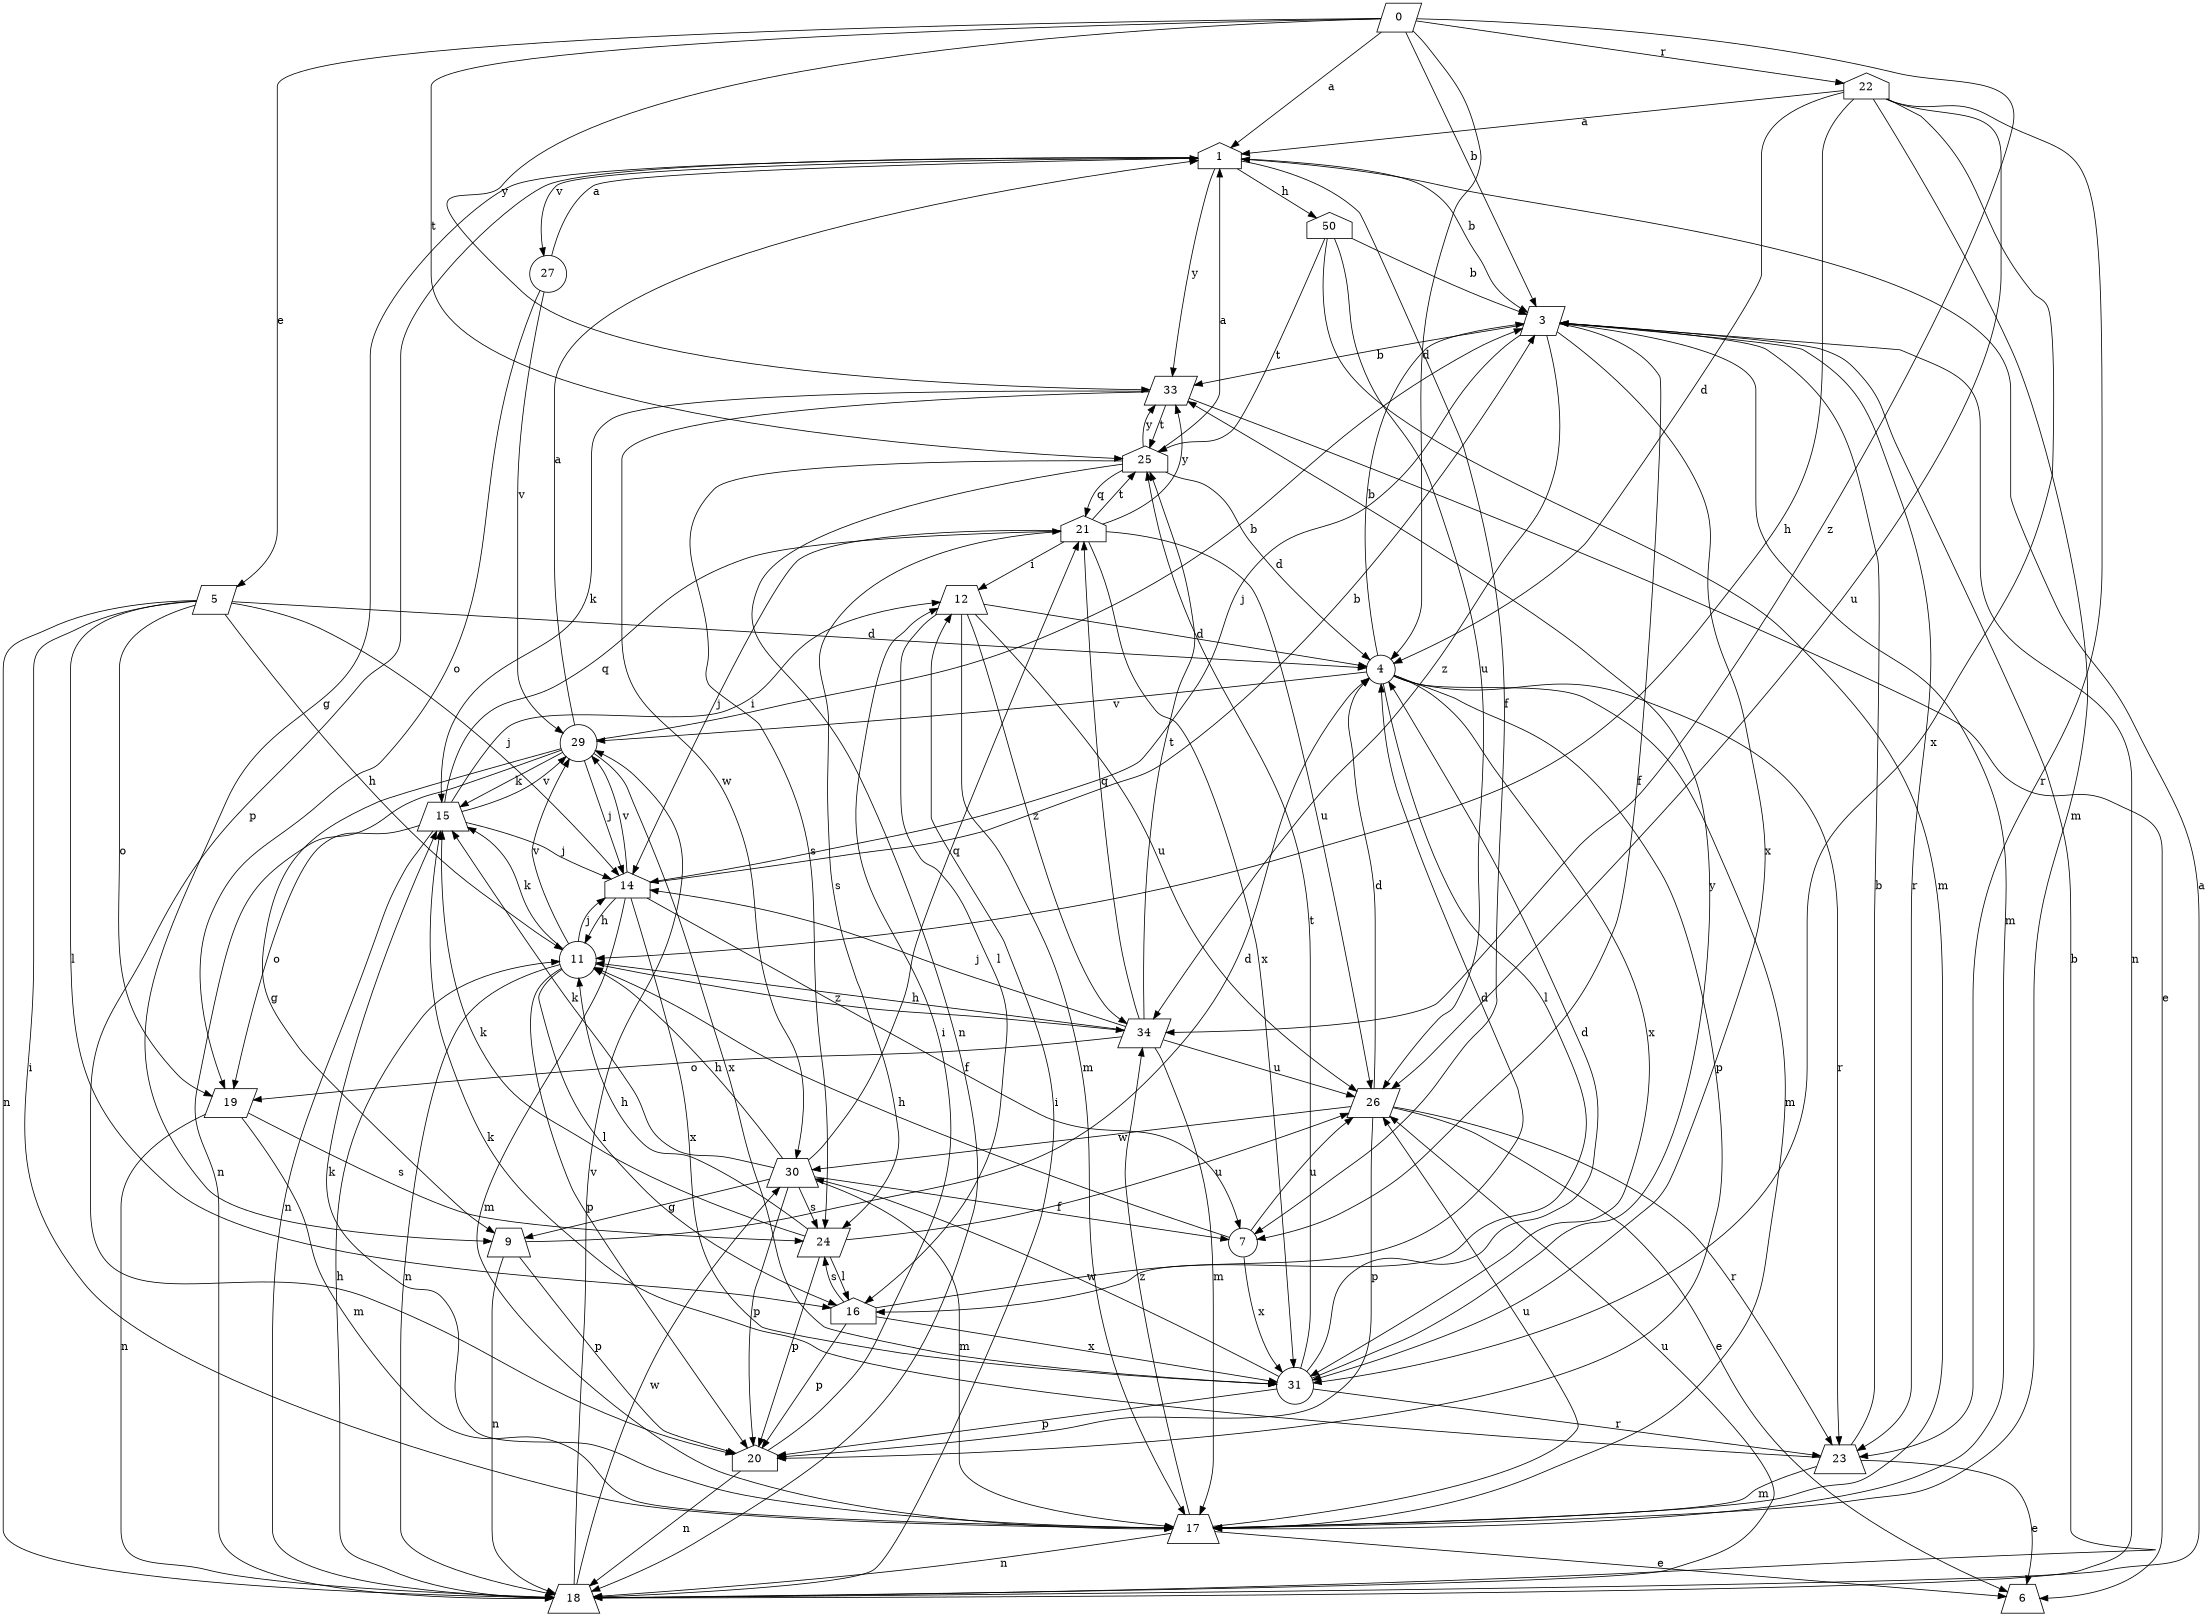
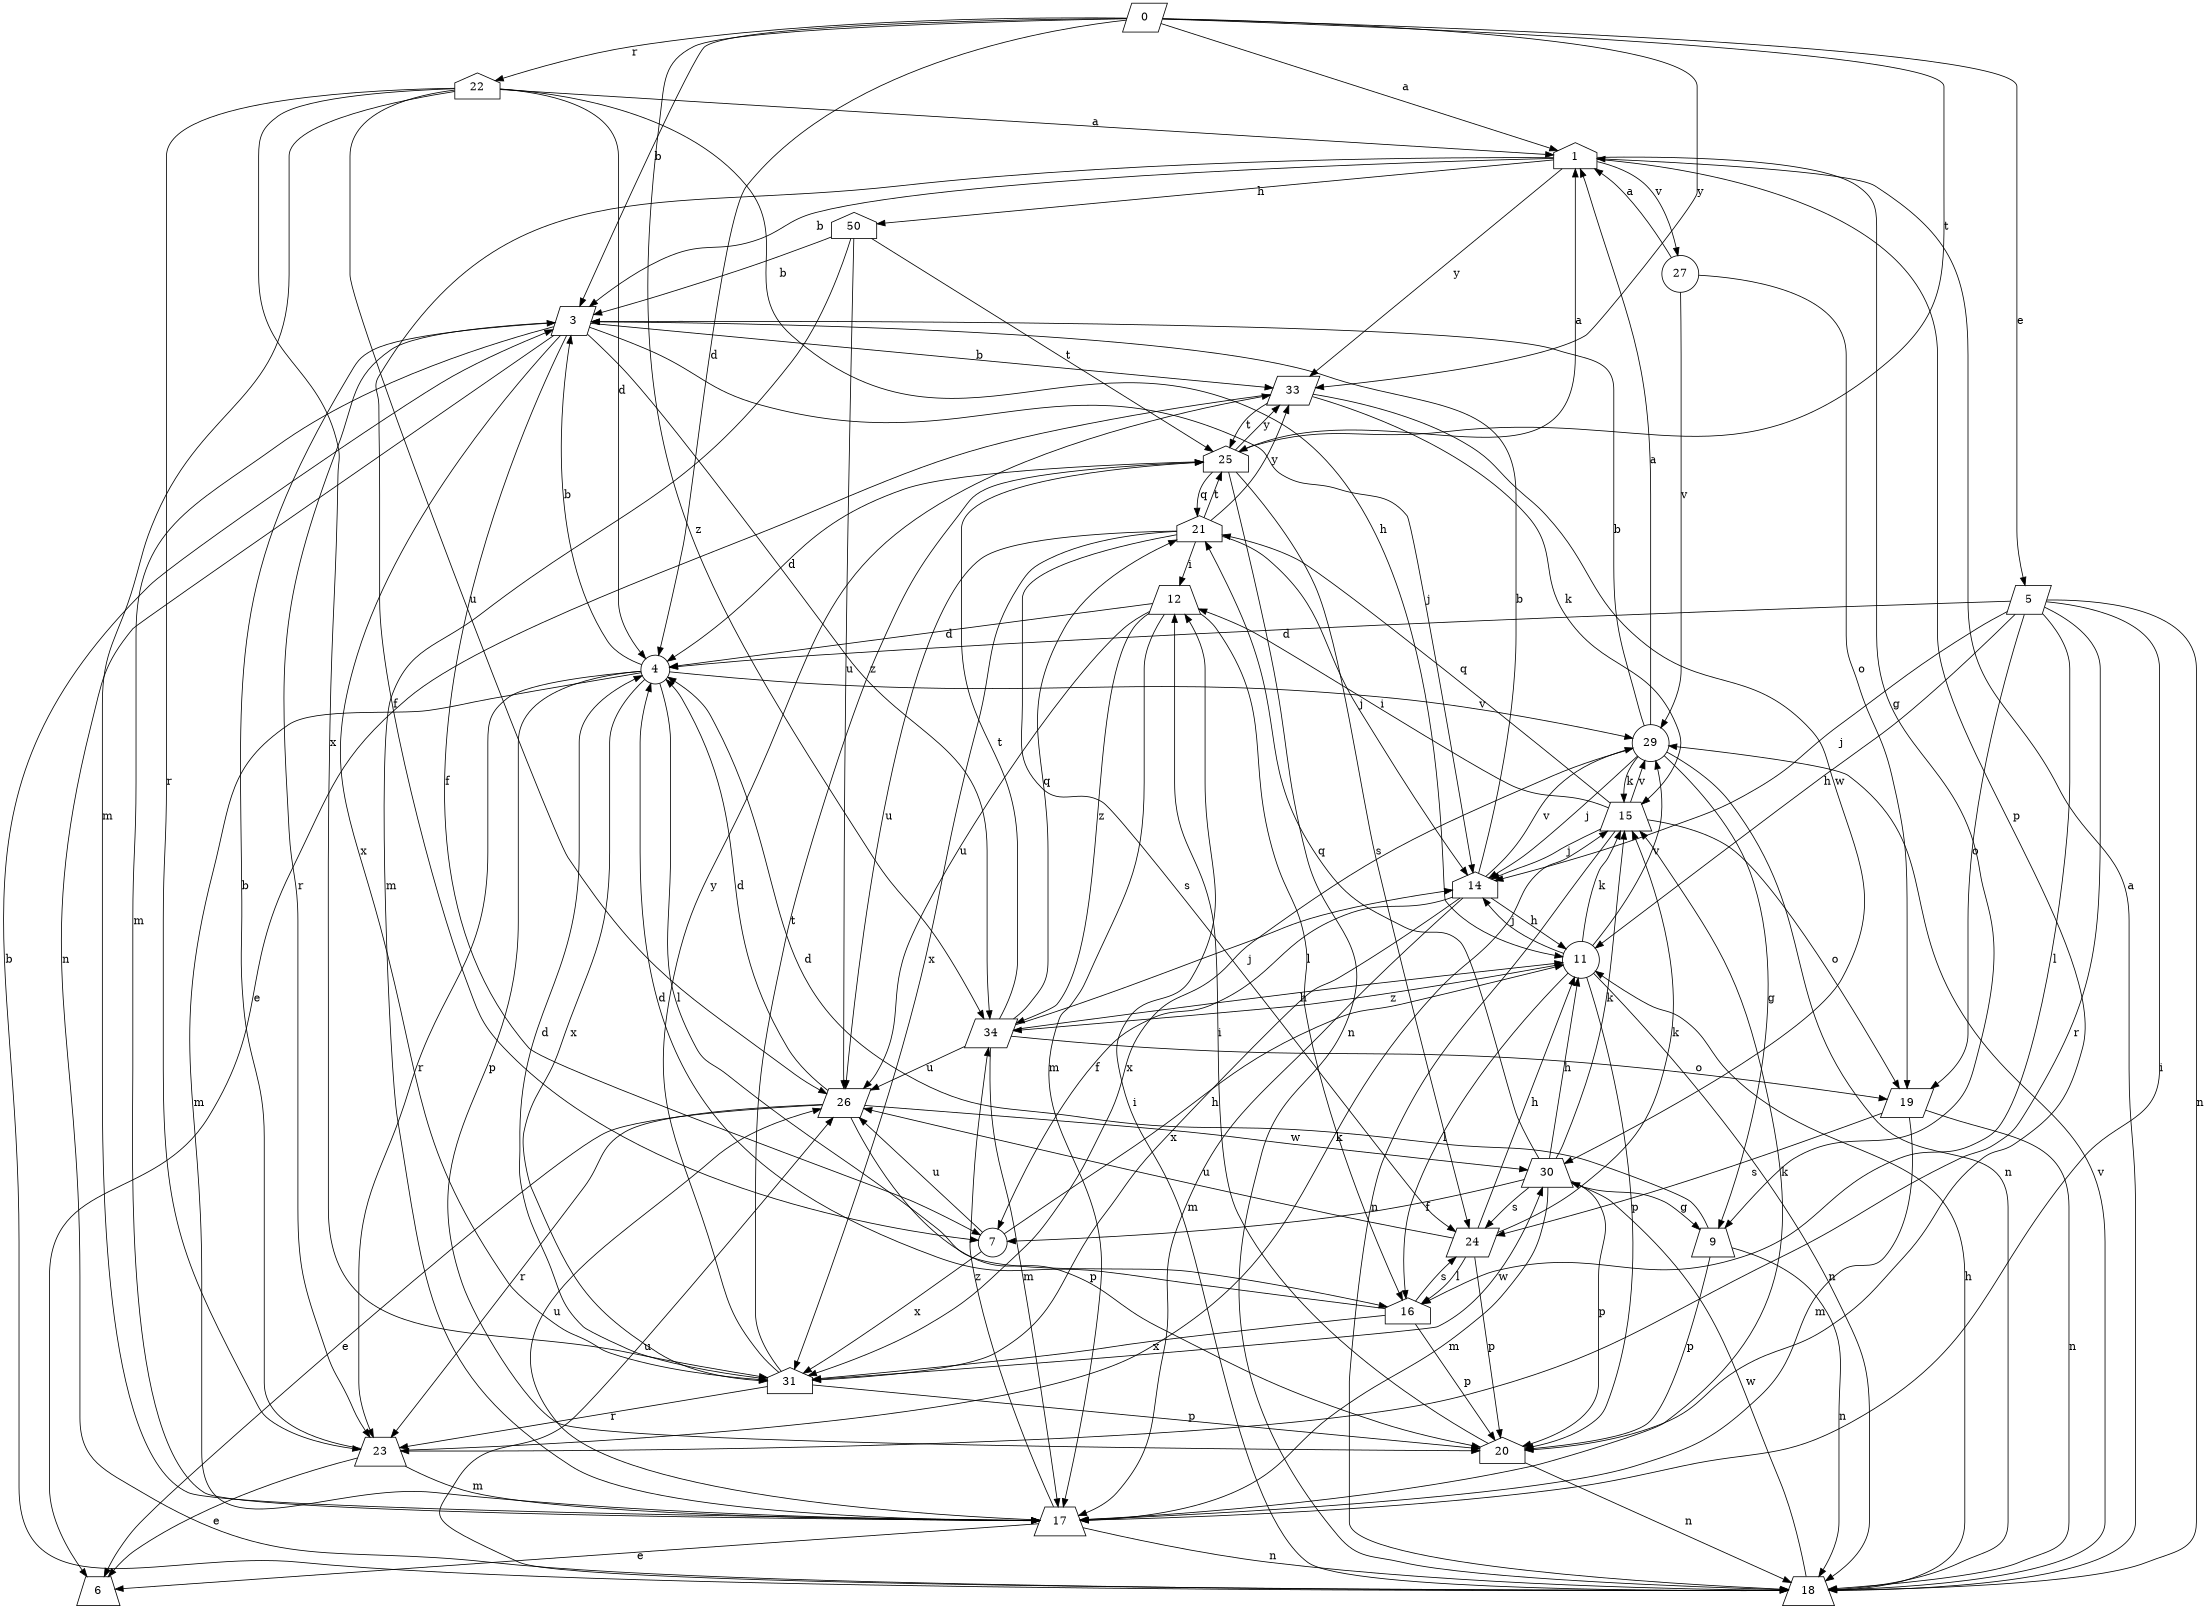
edge "5" -> "23": added, label "r"
node "31": shape circle -> house
